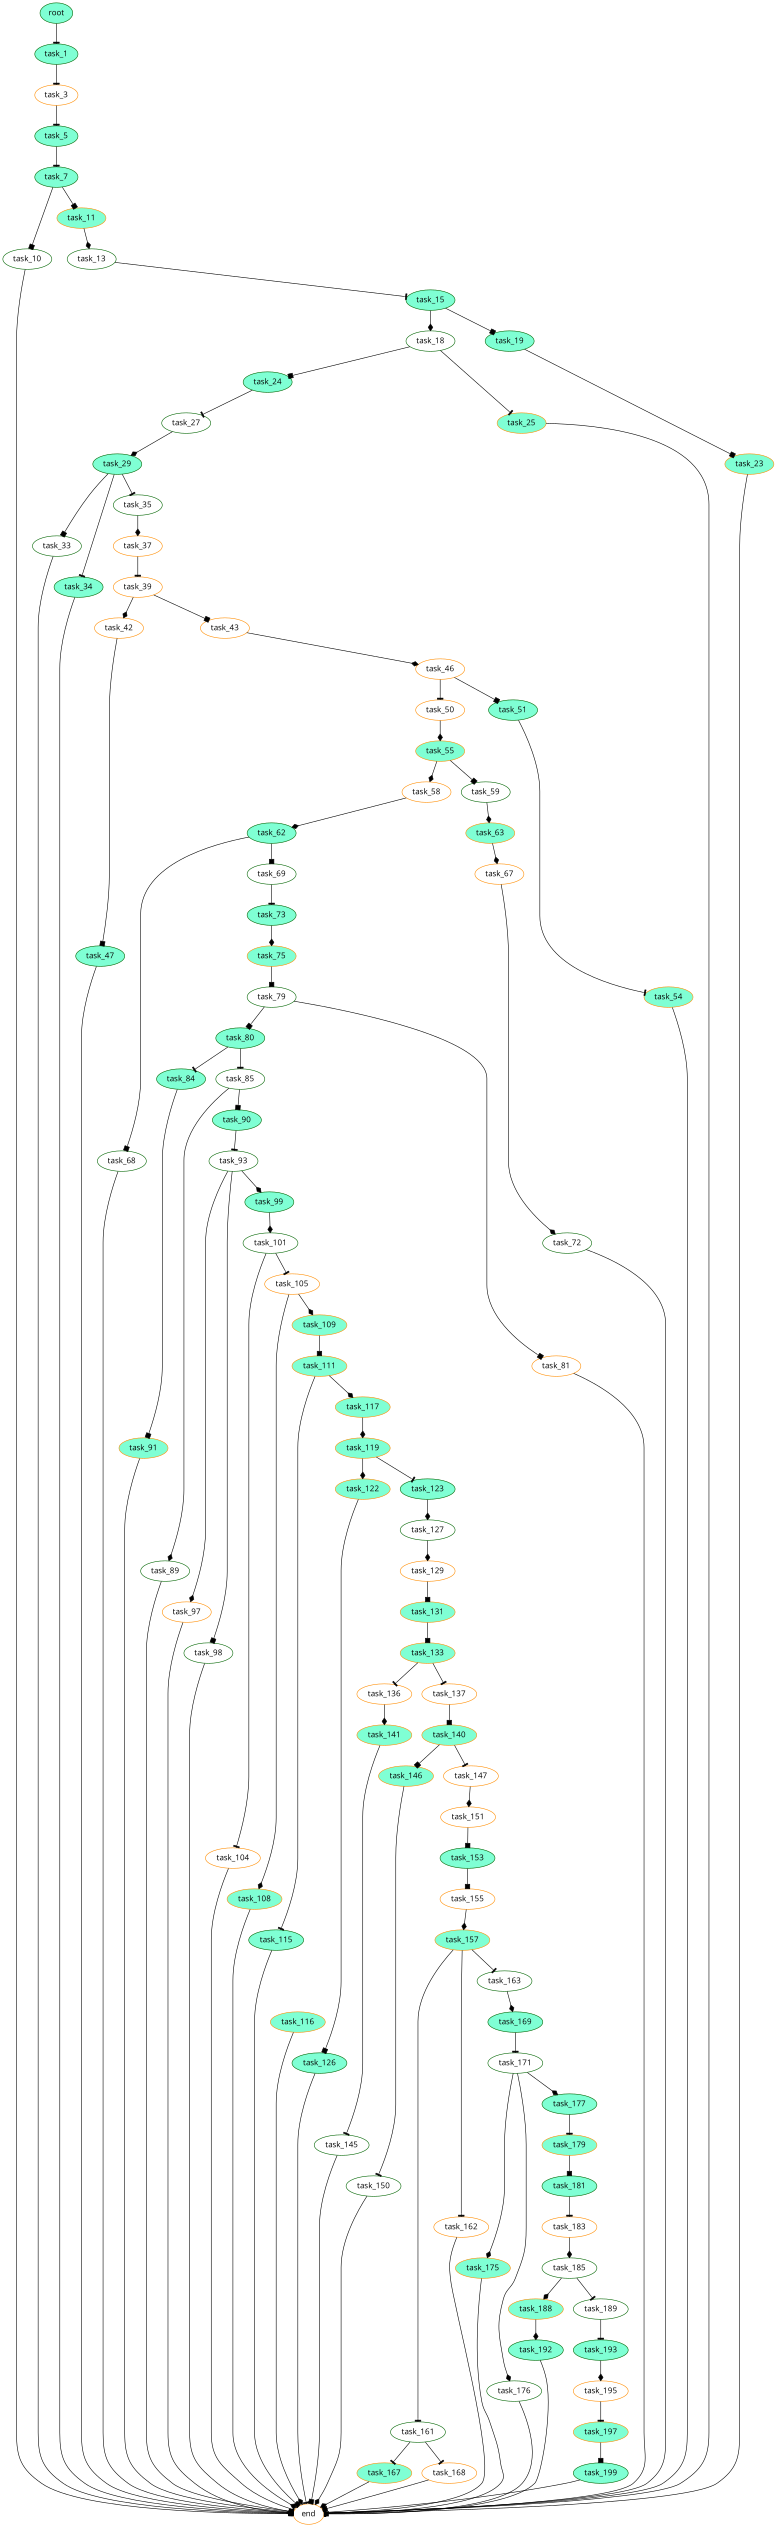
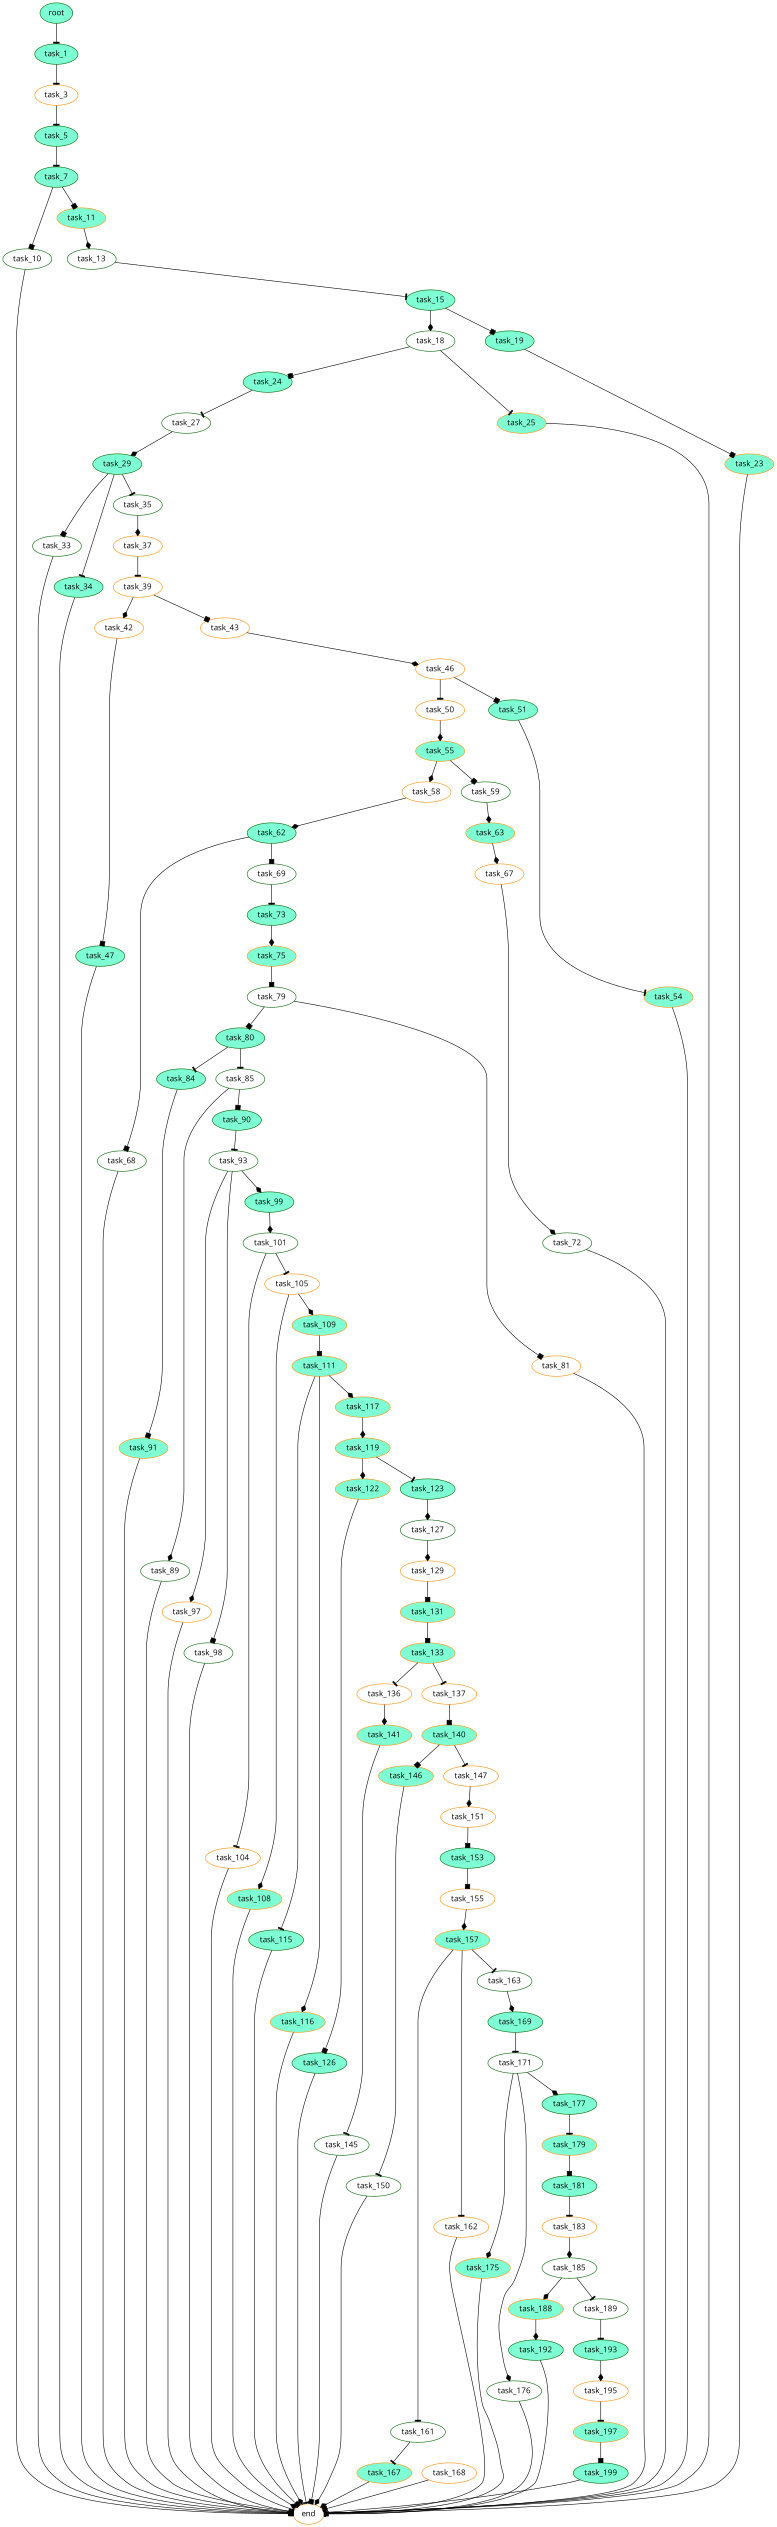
edge "task_111" -> "task_116": added
edge "task_161" -> "task_168": removed
